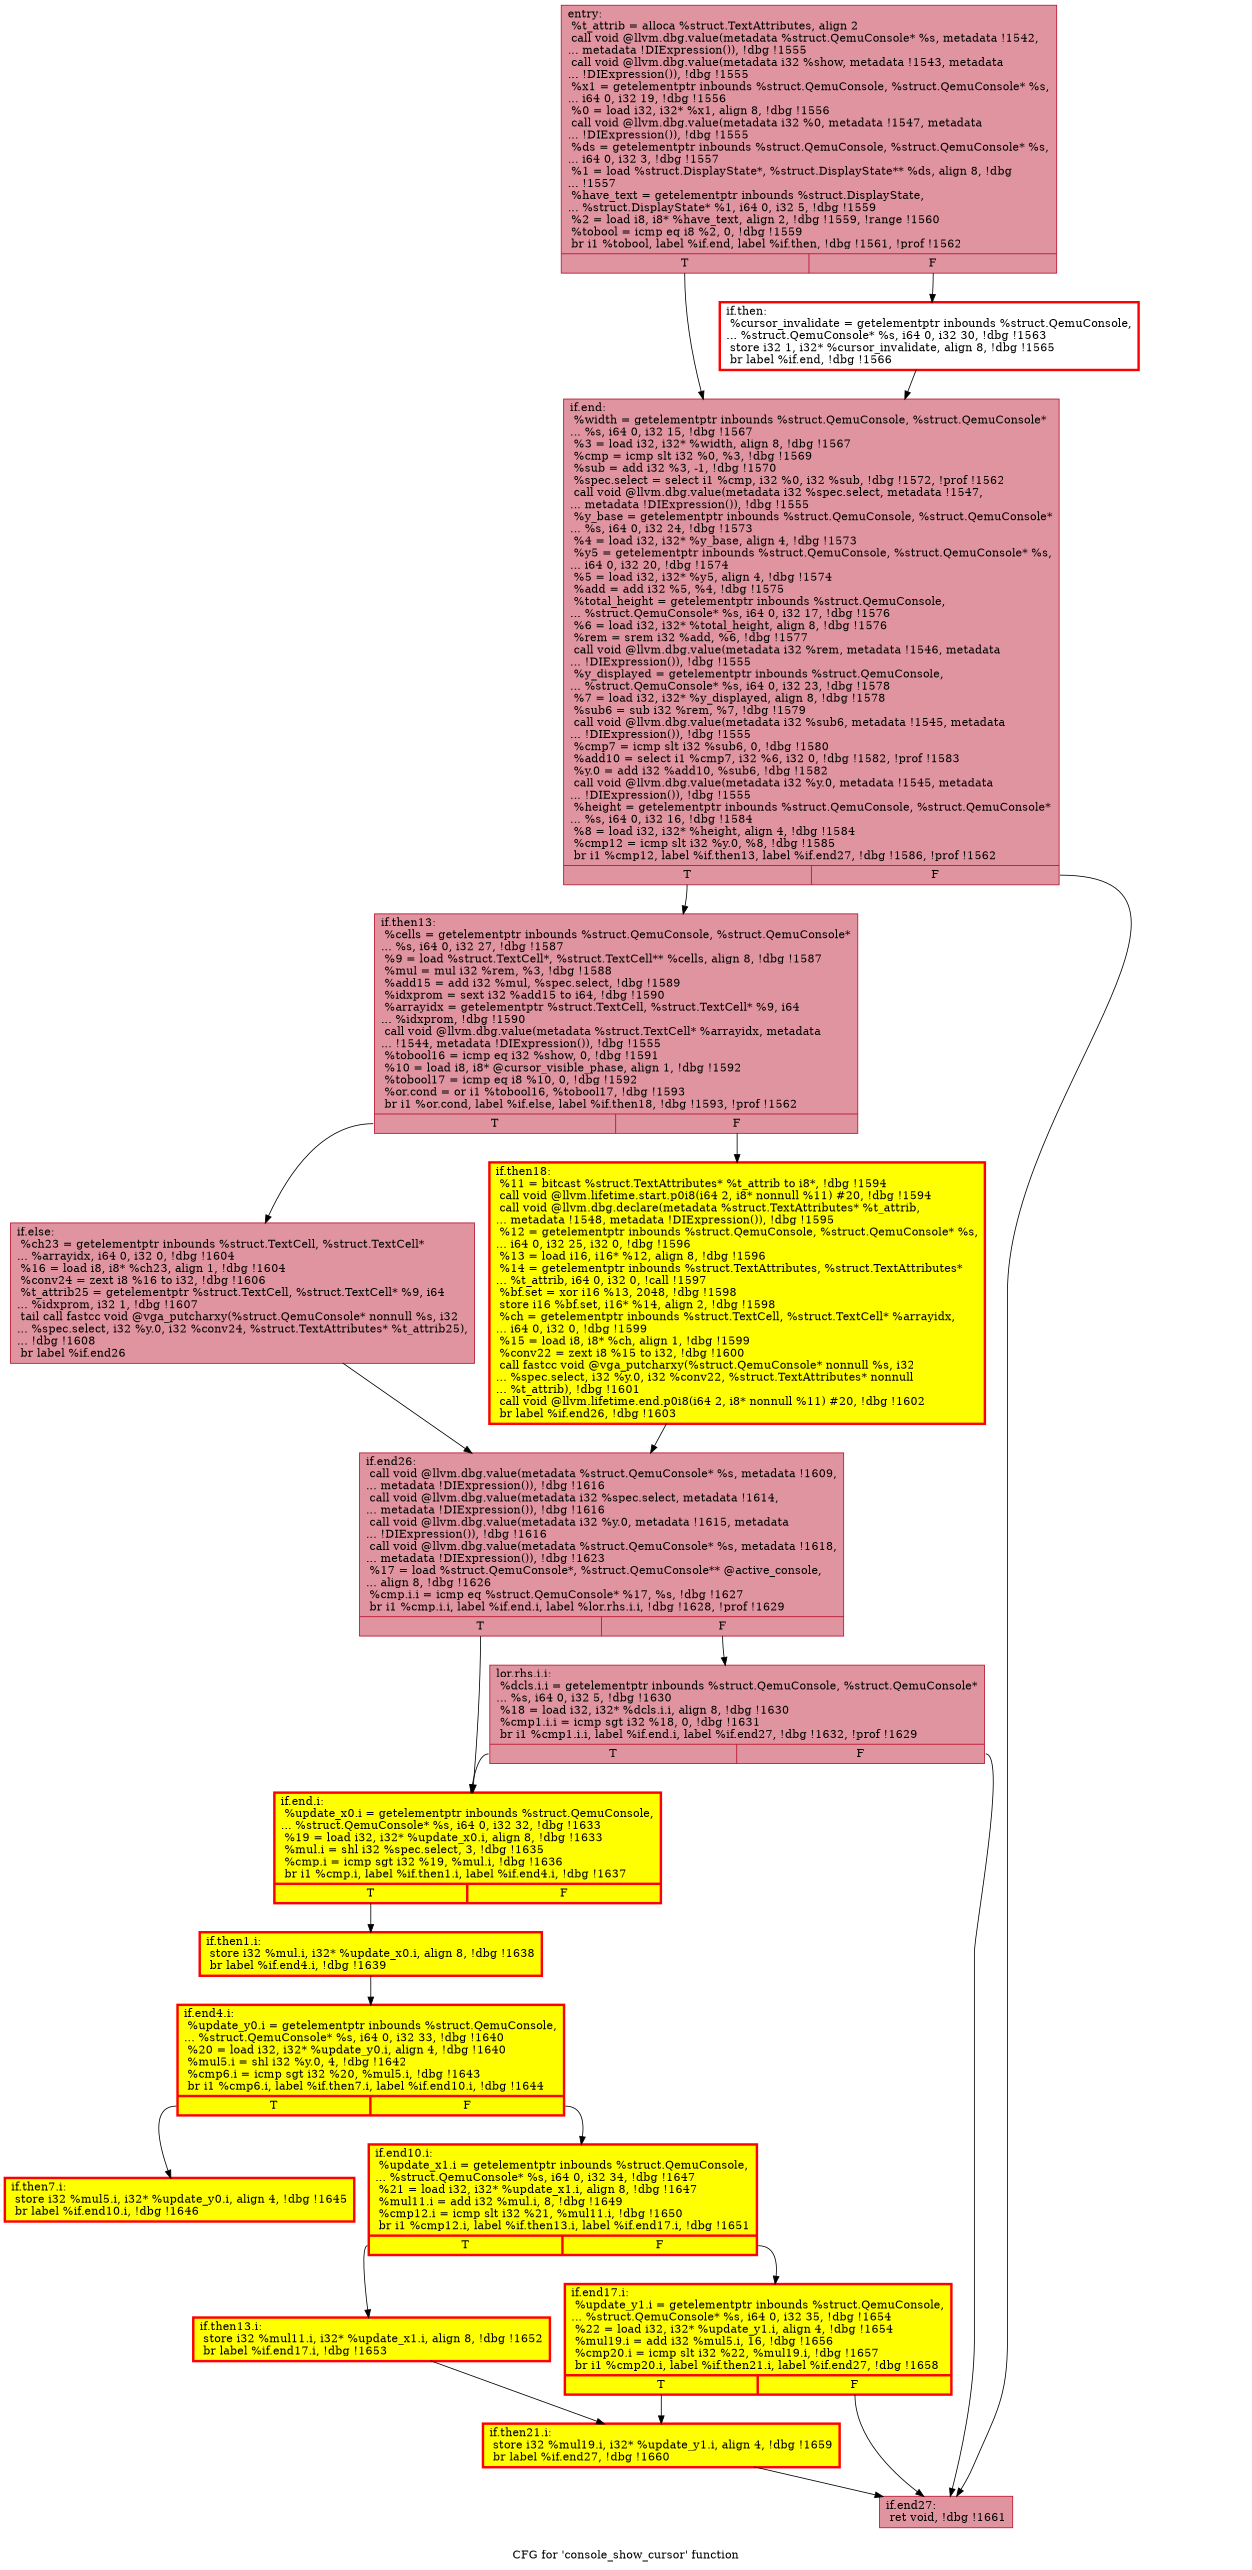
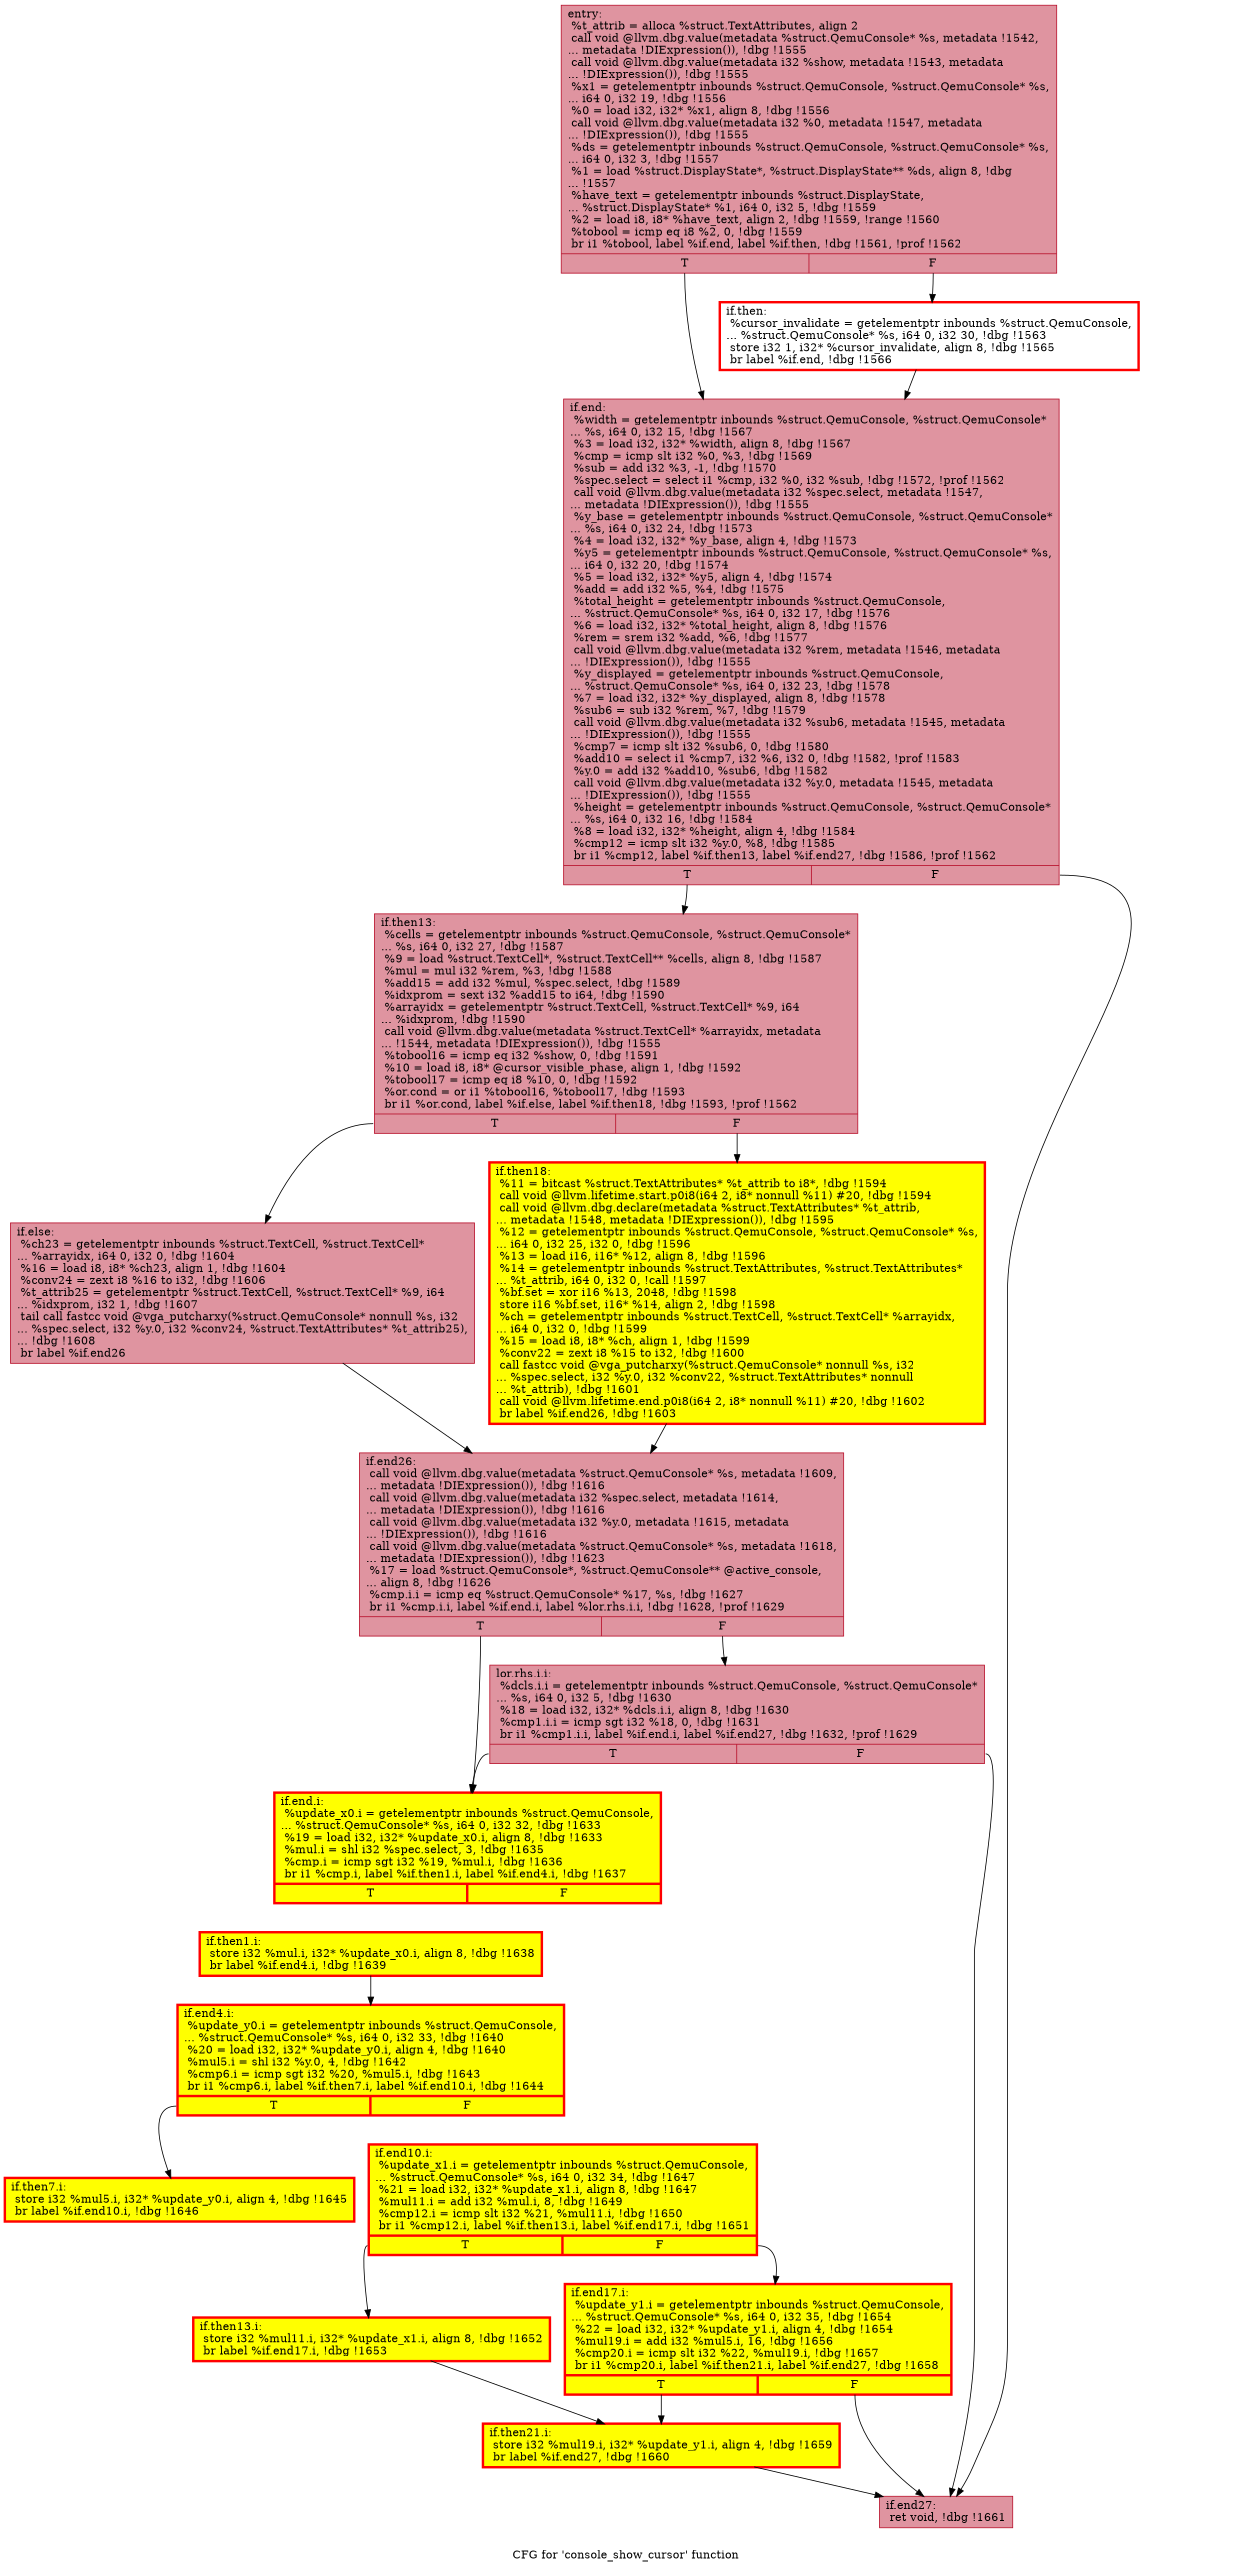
edge "if.end.i:" -> "if.then1.i:": removed
edge "if.end4.i:" -> "if.end10.i:": removed
